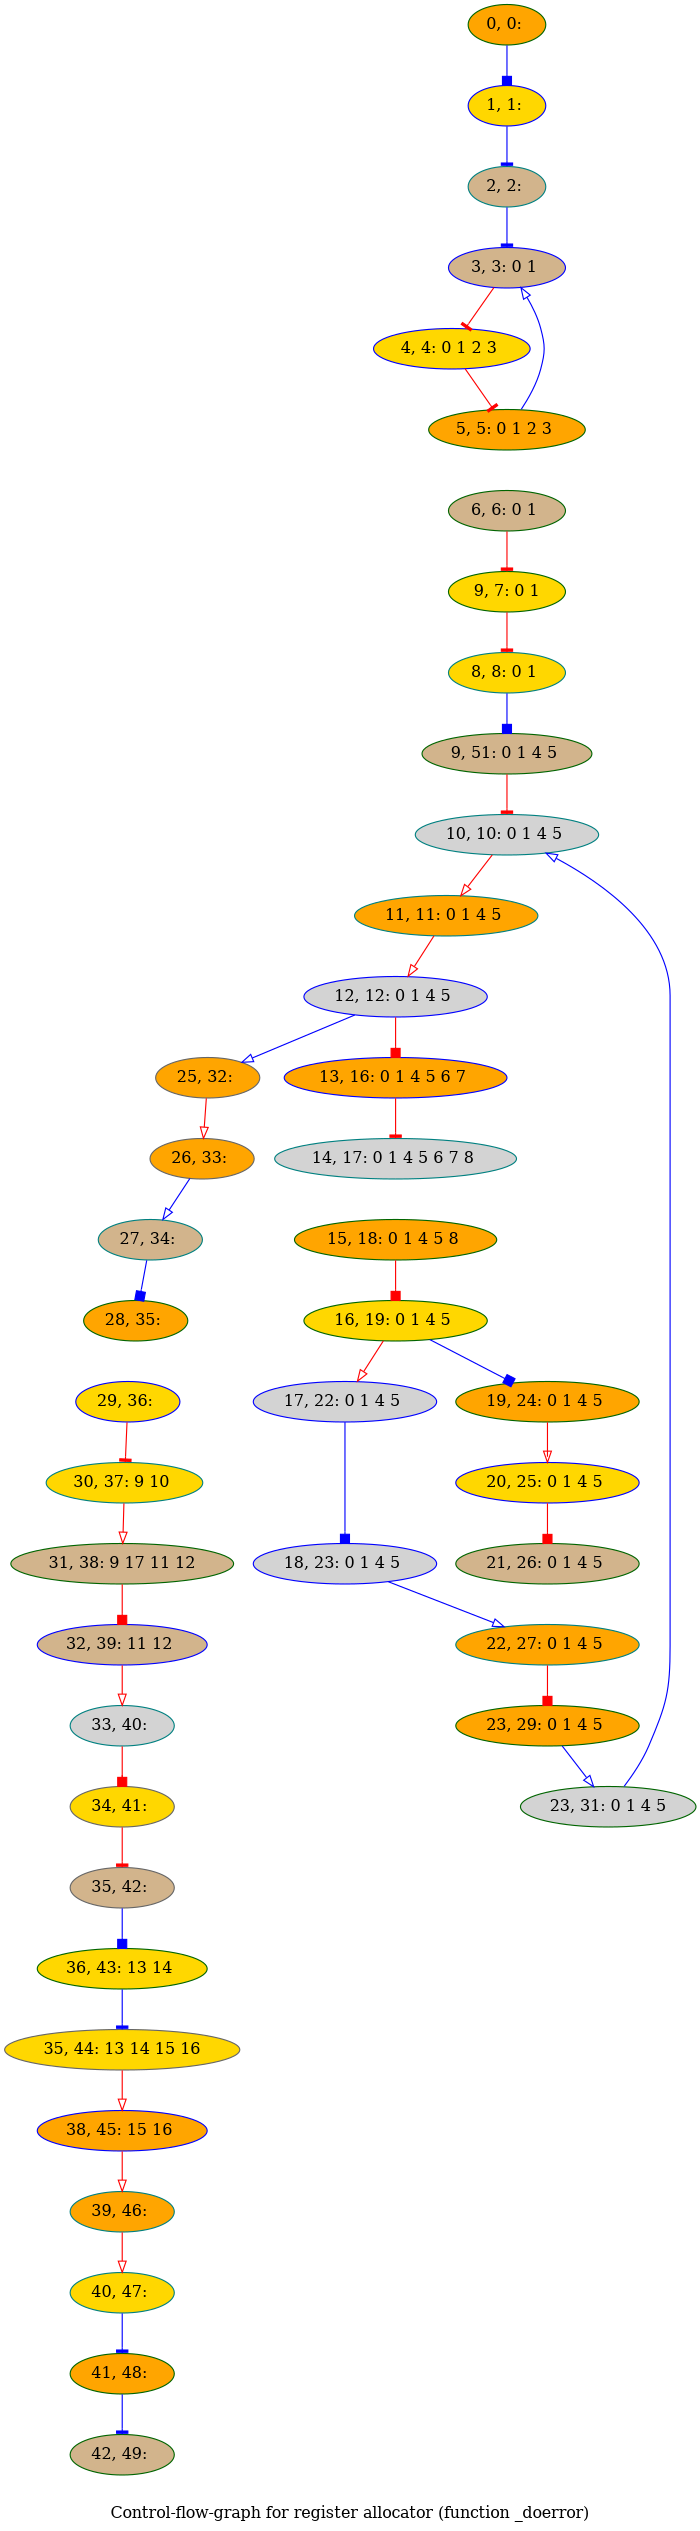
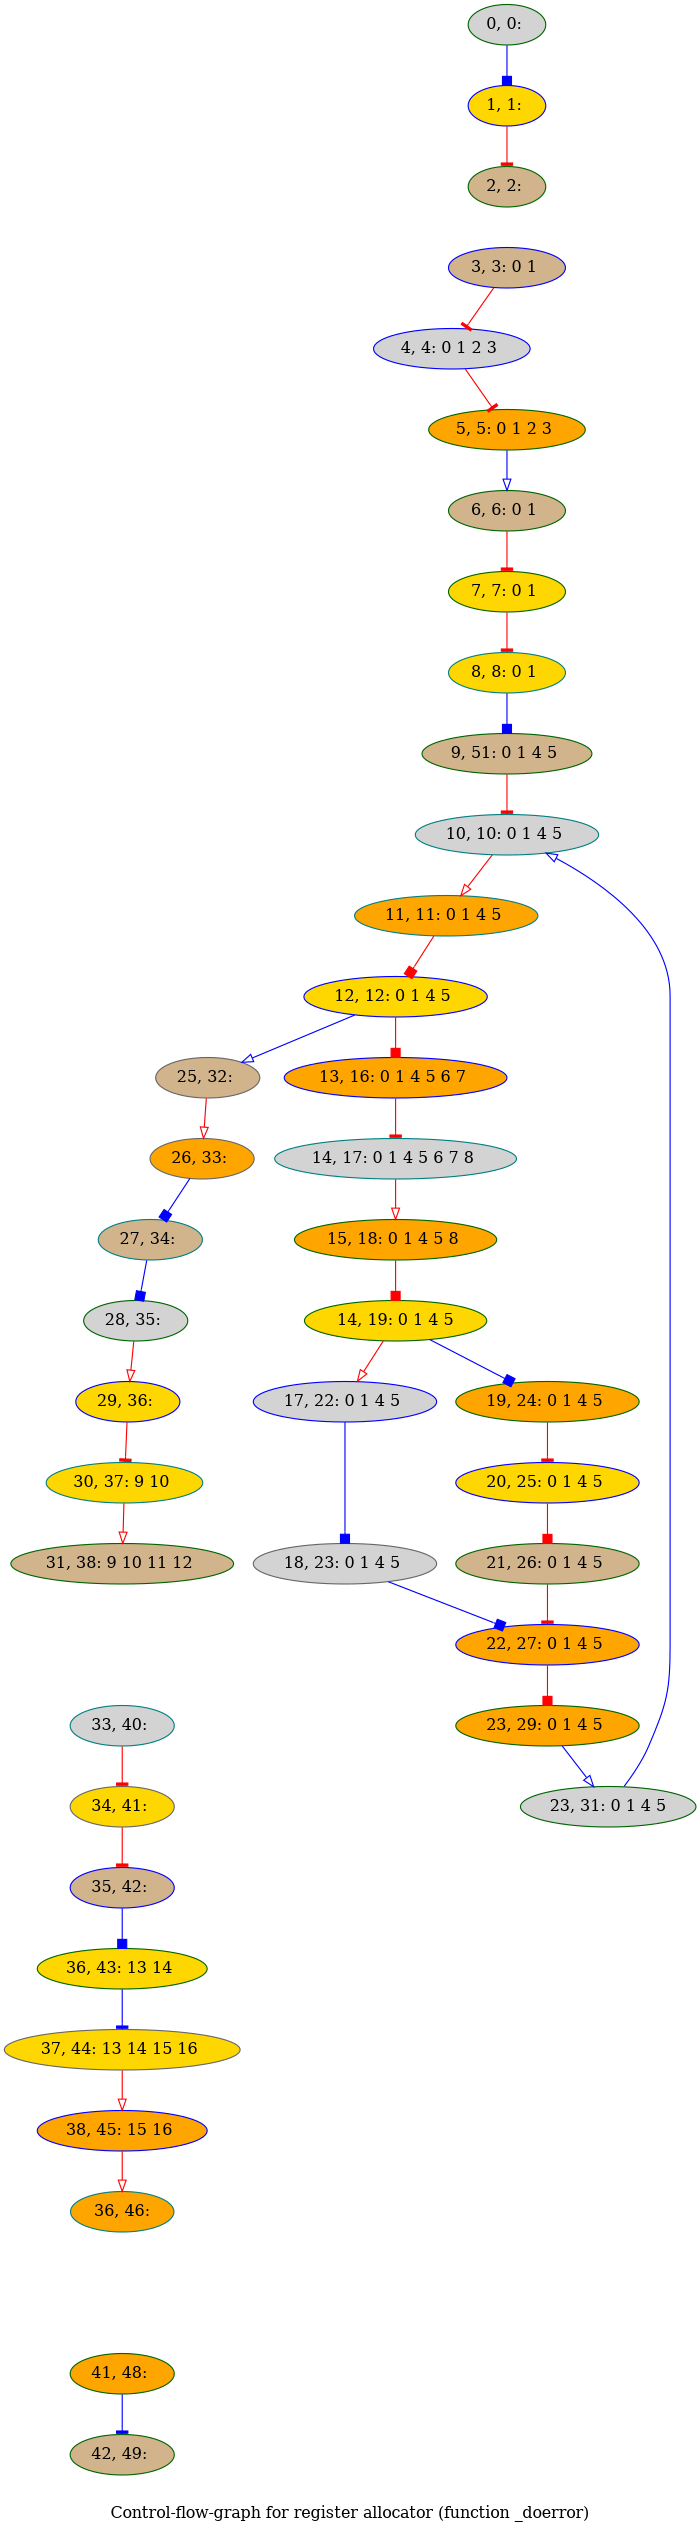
node "0, 0:": fillcolor orange -> lightgrey
edge "1, 1:" -> "2, 2:": color blue -> red
node "2, 2:": color teal -> darkgreen
edge "2, 2:" -> "3, 3: 0 1": removed
node "4, 4: 0 1 2 3": fillcolor gold -> lightgrey
edge "5, 5: 0 1 2 3" -> "3, 3: 0 1": now "5, 5: 0 1 2 3" -> "6, 6: 0 1"
node "9, 7: 0 1": label "9, 7: 0 1" -> "7, 7: 0 1"
edge "11, 11: 0 1 4 5" -> "12, 12: 0 1 4 5": arrowhead onormal -> box
node "12, 12: 0 1 4 5": fillcolor lightgrey -> gold
node "25, 32:": fillcolor orange -> tan
edge "26, 33:" -> "27, 34:": arrowhead onormal -> box
edge "14, 17: 0 1 4 5 6 7 8" -> "15, 18: 0 1 4 5 8": added
node "28, 35:": fillcolor orange -> lightgrey
node "16, 19: 0 1 4 5": label "16, 19: 0 1 4 5" -> "14, 19: 0 1 4 5"
edge "28, 35:" -> "29, 36:": added
edge "19, 24: 0 1 4 5" -> "20, 25: 0 1 4 5": arrowhead onormal -> tee
node "31, 38: 9 17 11 12": label "31, 38: 9 17 11 12" -> "31, 38: 9 10 11 12"
node "18, 23: 0 1 4 5": color blue -> gray40
edge "18, 23: 0 1 4 5" -> "22, 27: 0 1 4 5": arrowhead onormal -> box
edge "21, 26: 0 1 4 5" -> "22, 27: 0 1 4 5": added
node "32, 39: 11 12": removed
node "22, 27: 0 1 4 5": color teal -> blue
edge "33, 40:" -> "34, 41:": arrowhead box -> tee
node "35, 42:": color gray40 -> blue
node "35, 44: 13 14 15 16": label "35, 44: 13 14 15 16" -> "37, 44: 13 14 15 16"
node "39, 46:": label "39, 46:" -> "36, 46:"
node "40, 47:": removed
